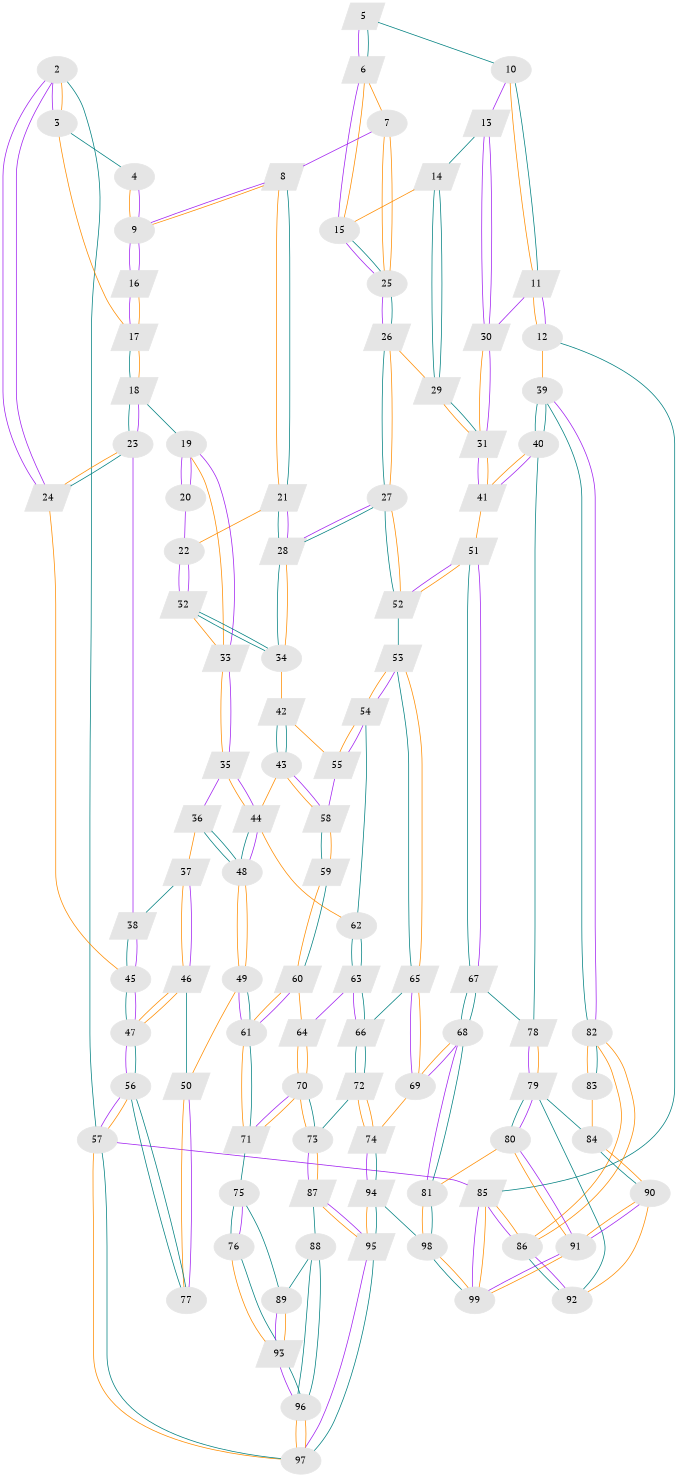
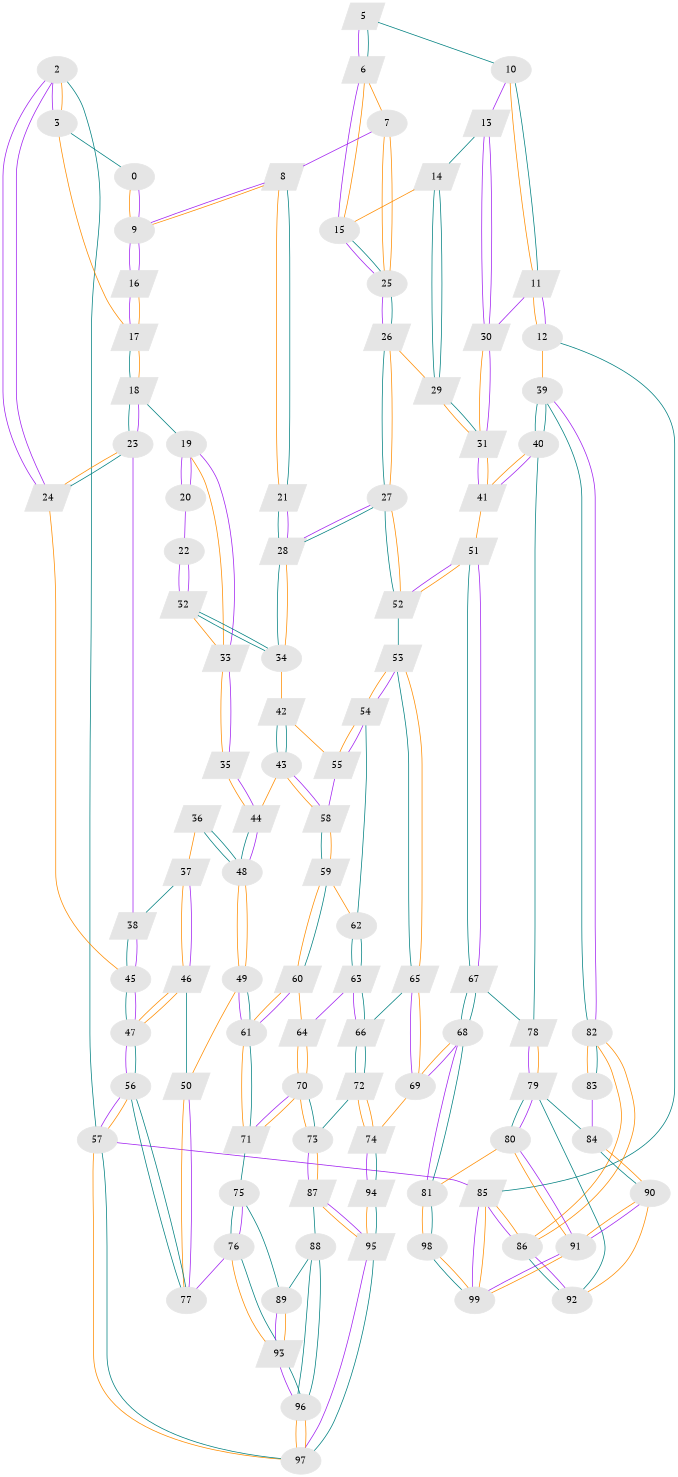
node "4": label "4" -> "0"
edge "21" -- "22": removed
edge "35" -- "36": removed
edge "44" -- "62": now "59" -- "62"
edge "83" -- "84": color darkorange -> purple
edge "94" -- "98": removed
edge "76" -- "77": added
